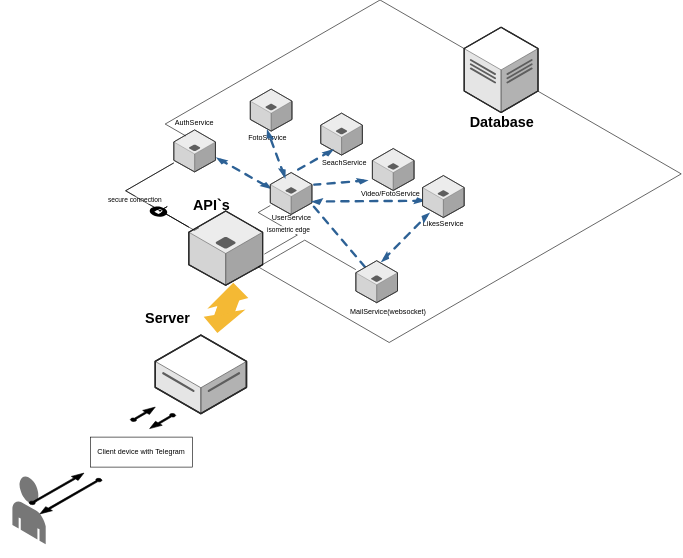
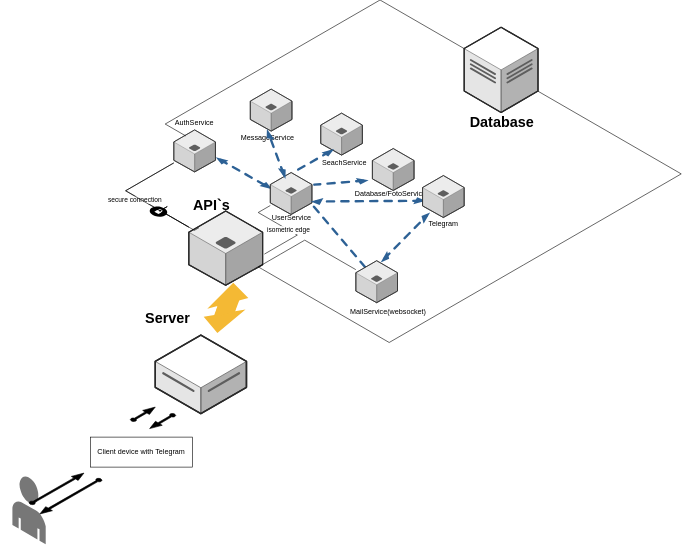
node "FotoService": label "FotoService" -> "MessageService"
node "Video/FotoService": label "Video/FotoService" -> "Database/FotoService"
node "LikesService": label "LikesService" -> "Telegram"
